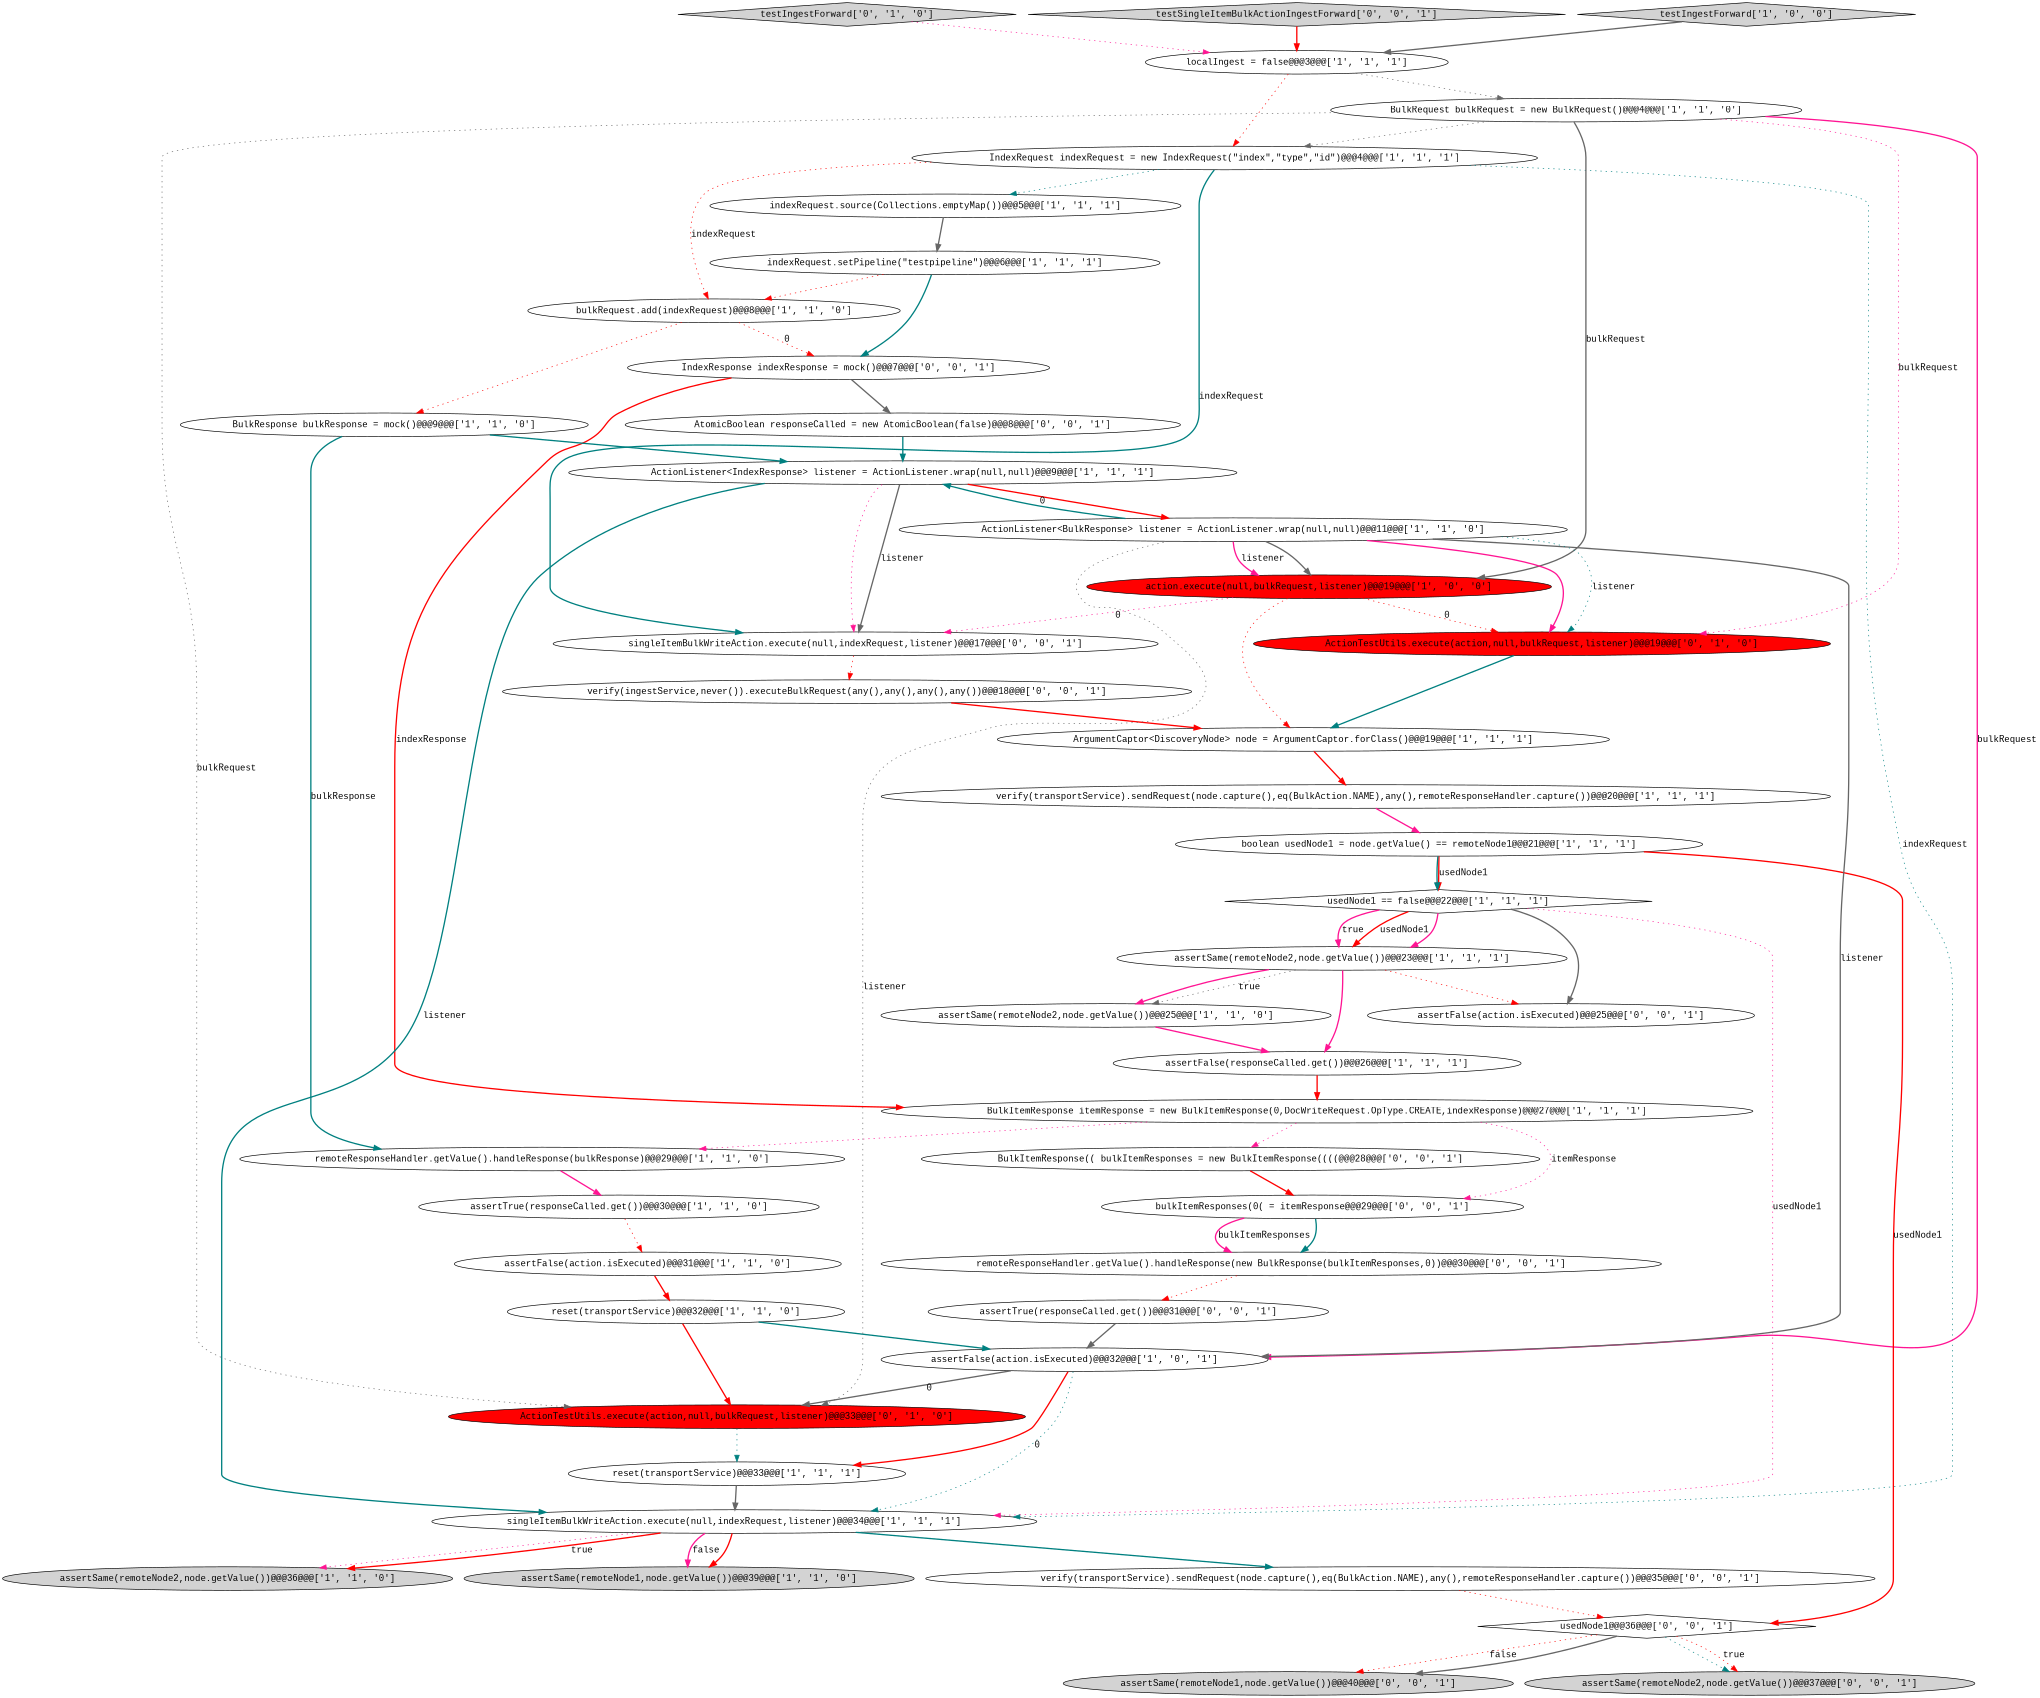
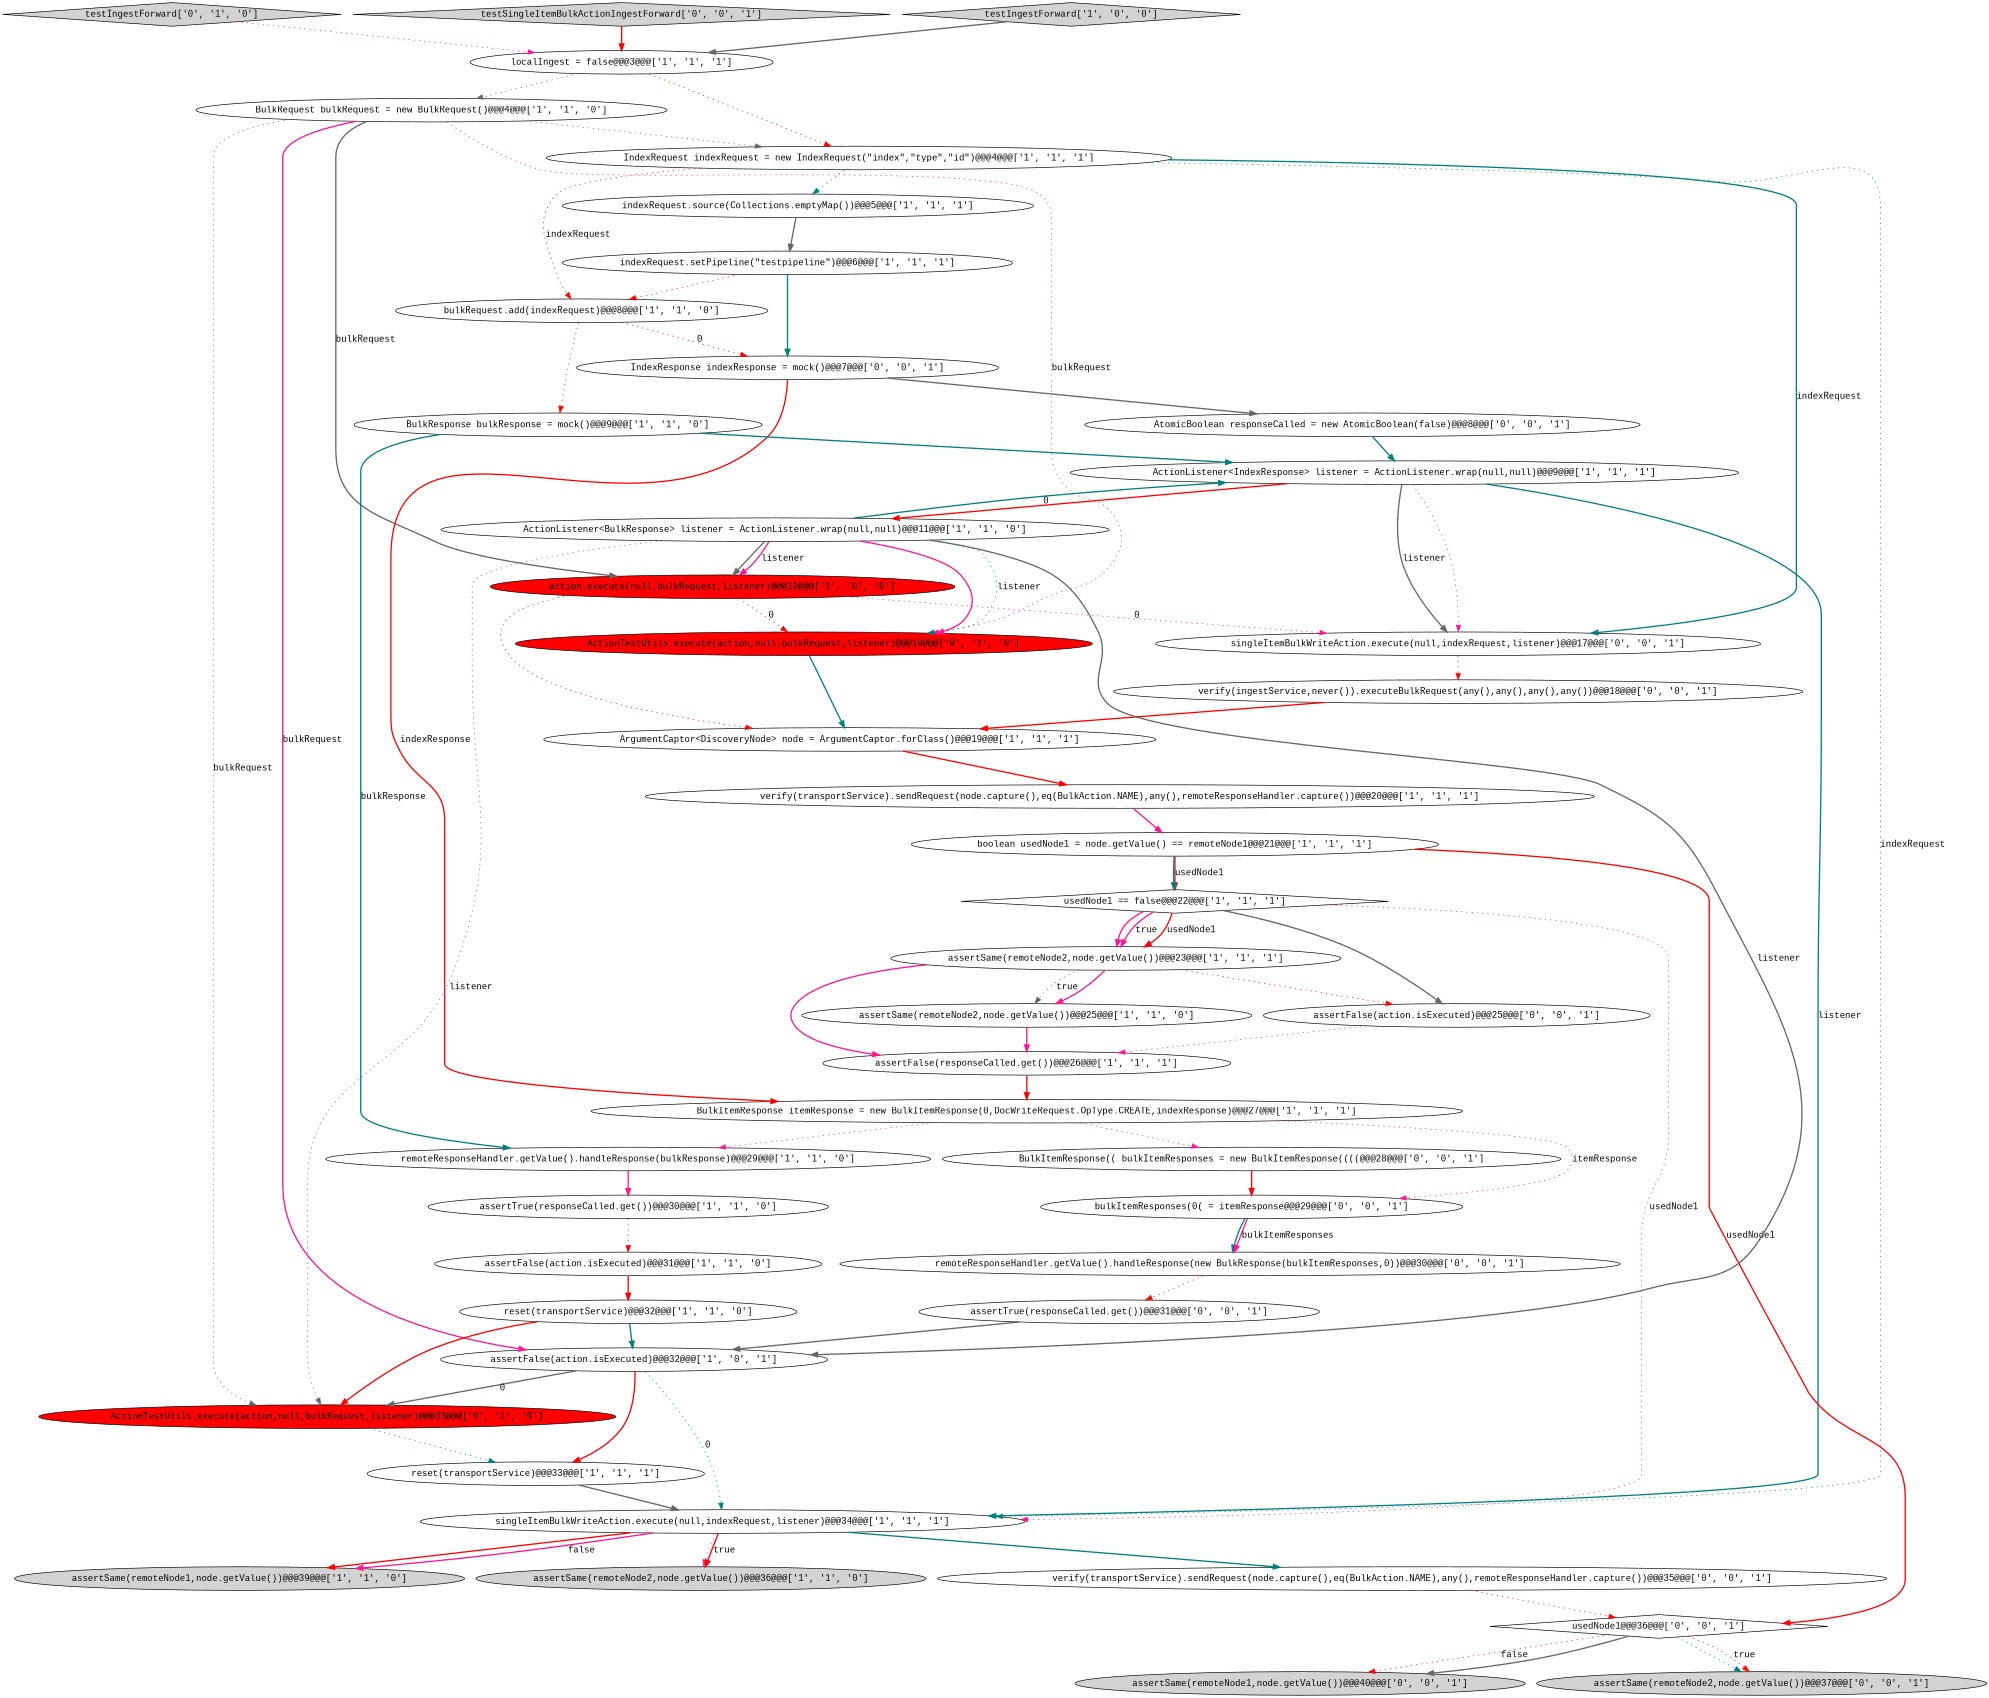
edge "assertFalse(action.isExecuted)@@@25@@@['0', '0', '1']" -> "assertFalse(responseCalled.get())@@@26@@@['1', '1', '1']": added
